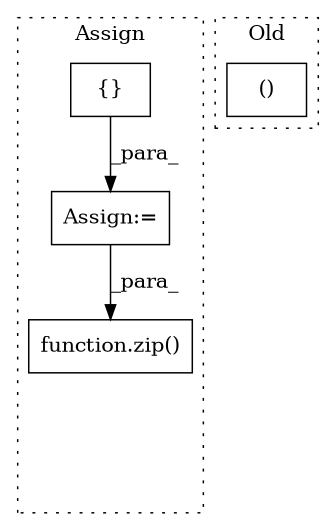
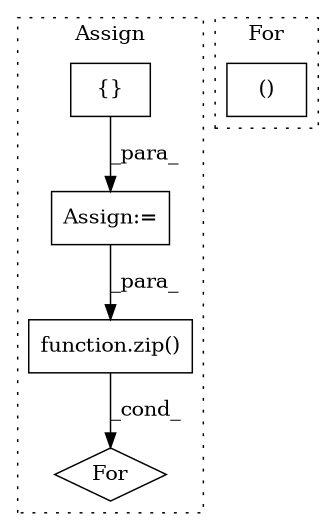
cluster "Old": label "Old" -> "For"
node "For": added
